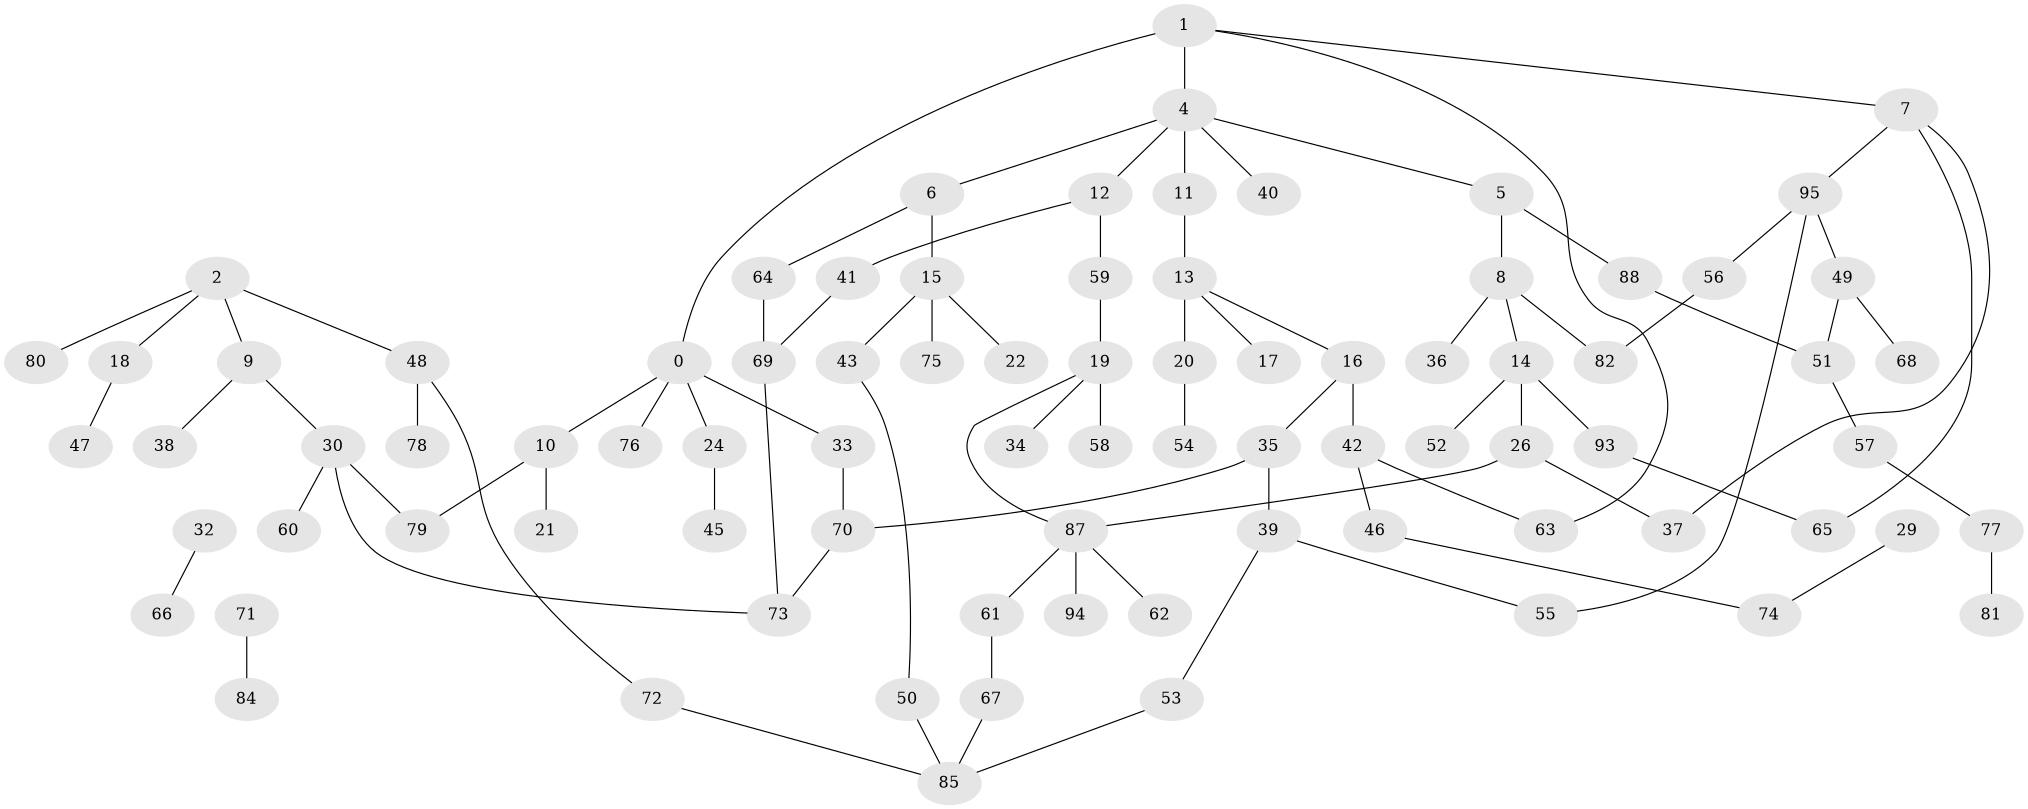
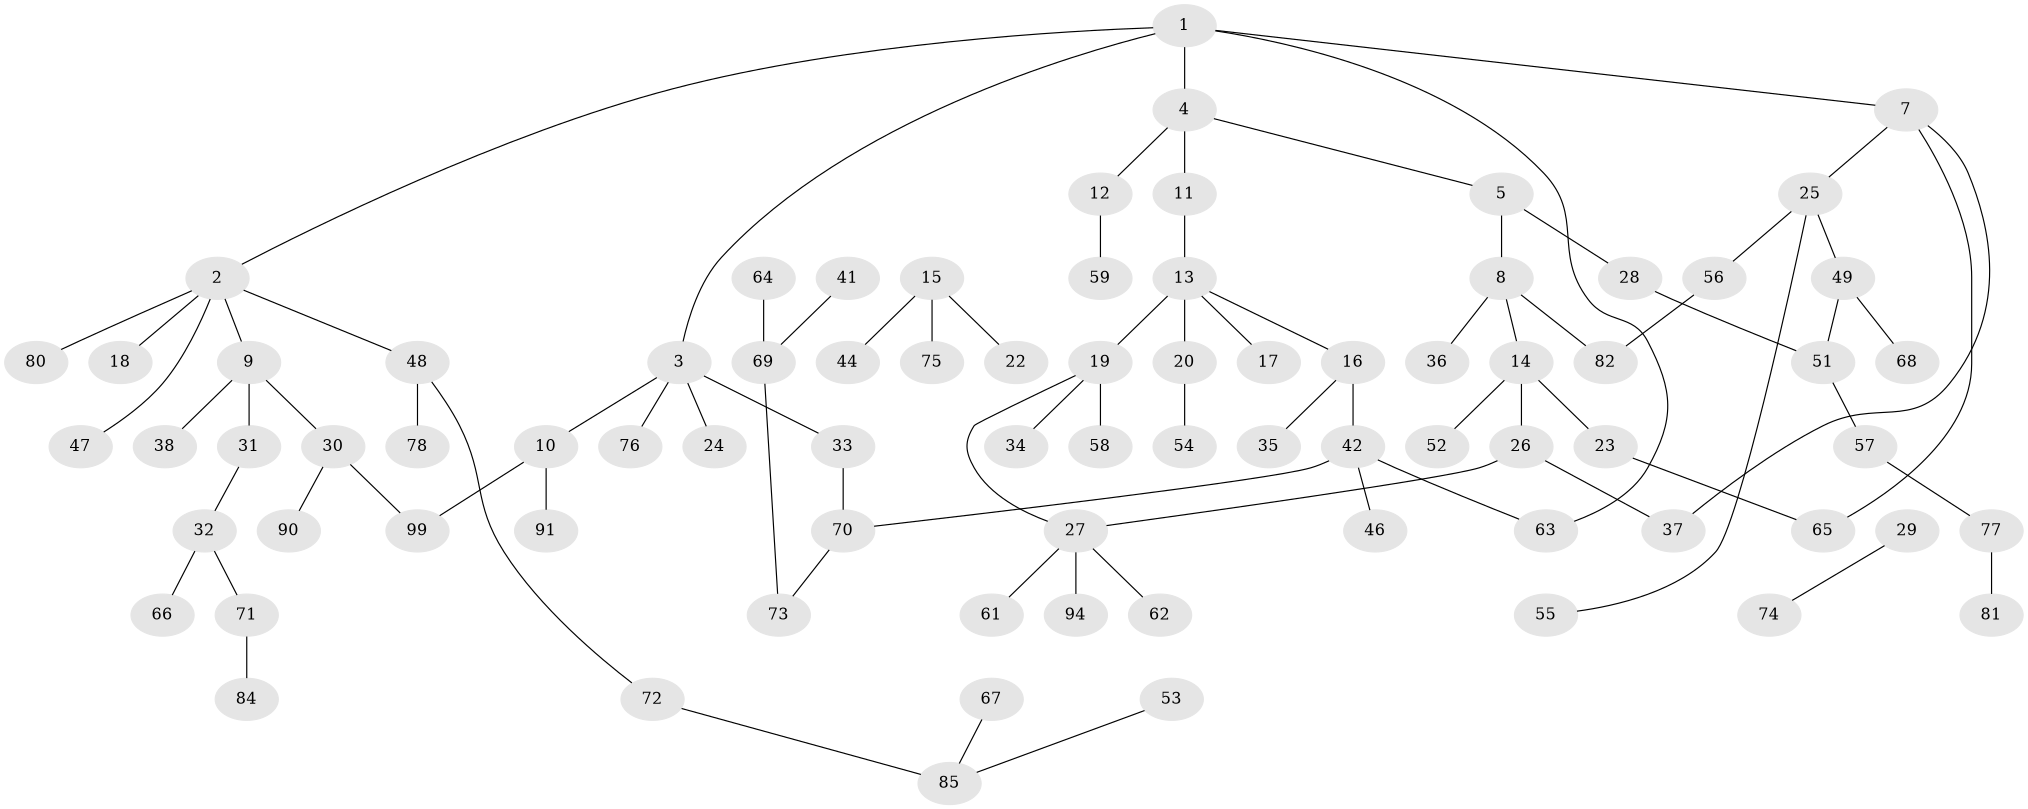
edge "1" -- "2": added
node "6": removed
node "40": removed
node "95": label "95" -> "25"
edge "12" -- "41": removed
node "88": label "88" -> "28"
edge "59" -- "19": now "13" -- "19"
node "0": label "0" -> "3"
node "43": label "43" -> "44"
edge "18" -- "47": now "2" -- "47"
node "31": added
node "93": label "93" -> "23"
edge "35" -- "70": now "42" -- "70"
node "60": label "60" -> "90"
node "79": label "79" -> "99"
node "21": label "21" -> "91"
node "45": removed
node "87": label "87" -> "27"
node "39": removed
edge "32" -- "71": added
edge "46" -- "74": removed
edge "30" -- "73": removed
edge "61" -- "67": removed
node "50": removed
